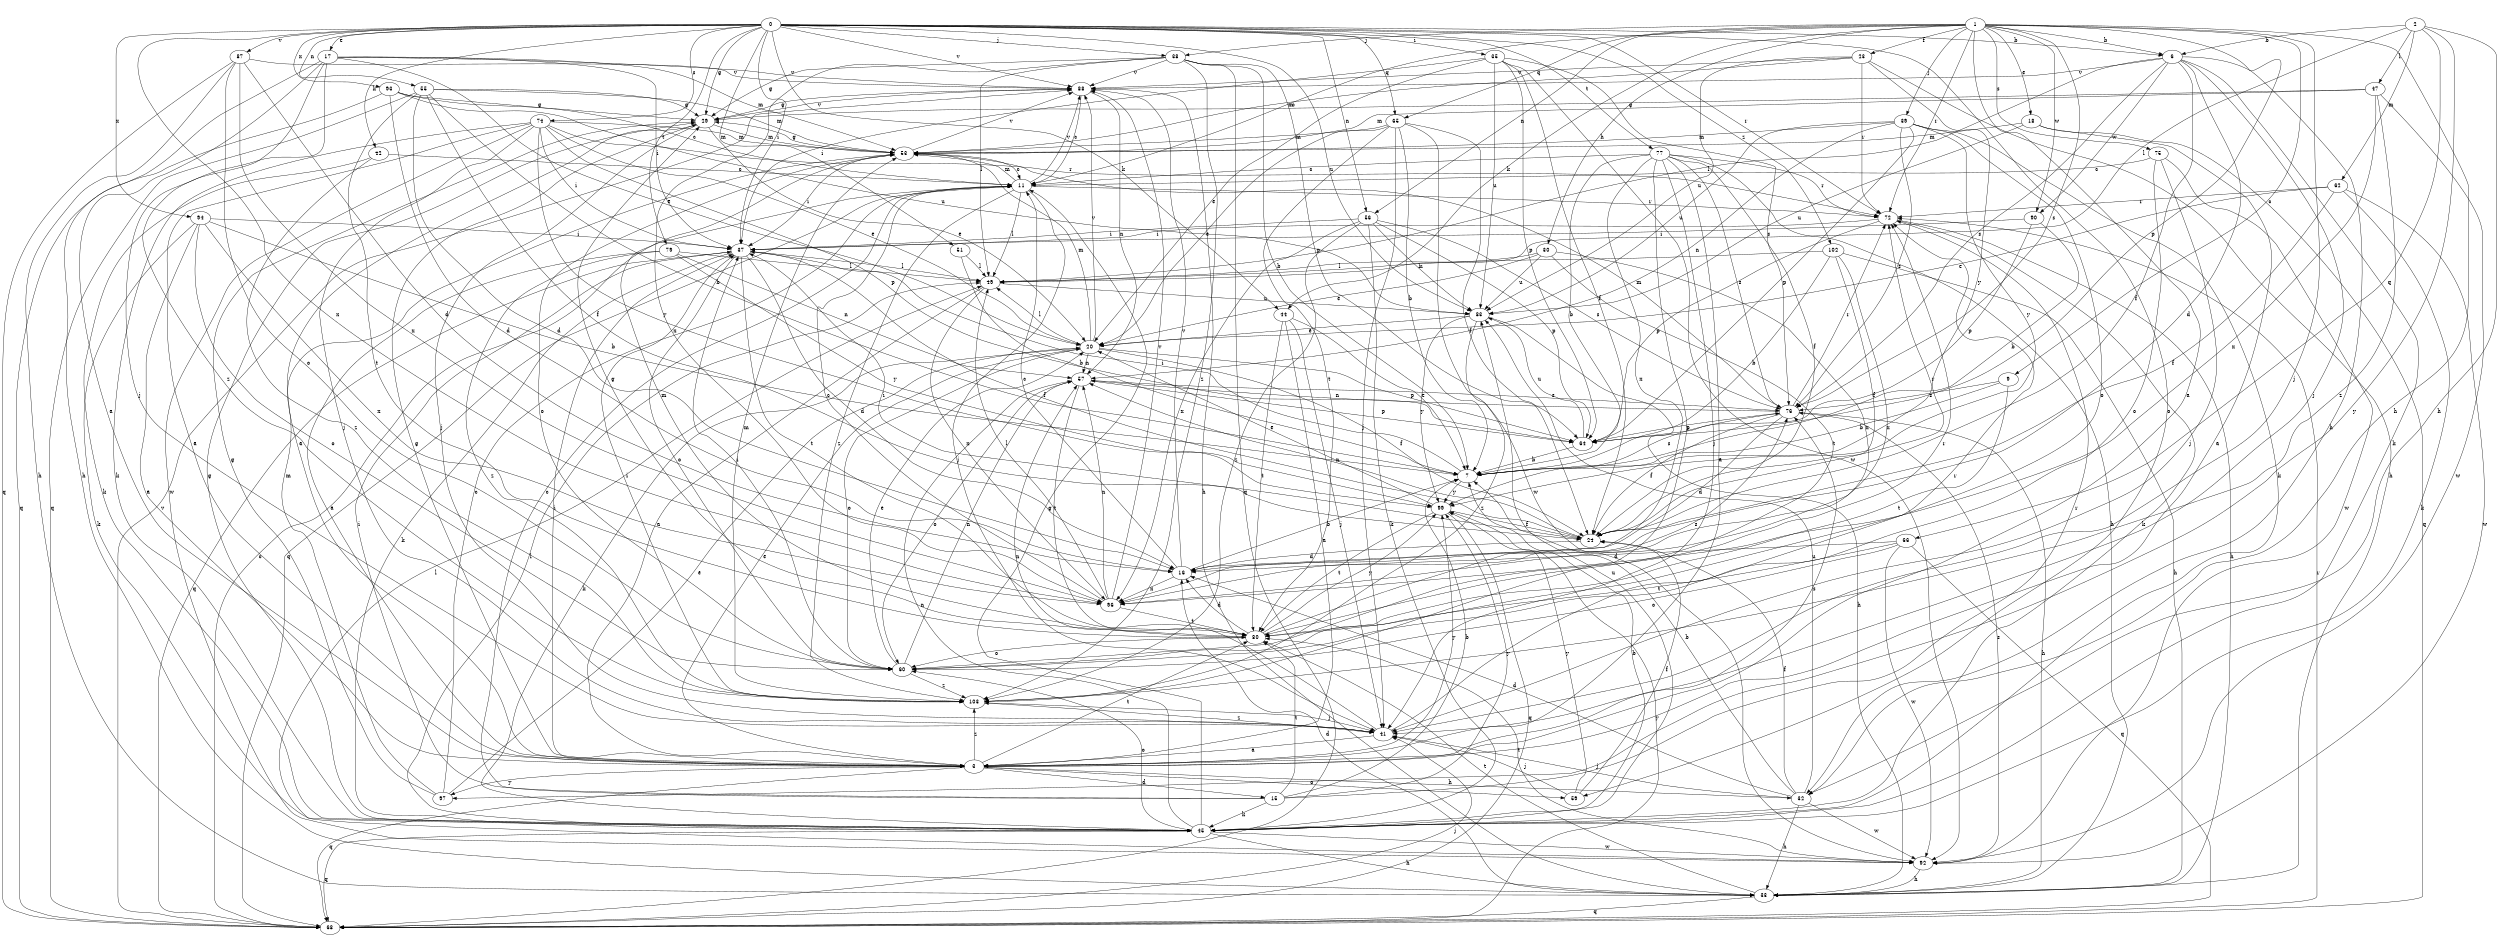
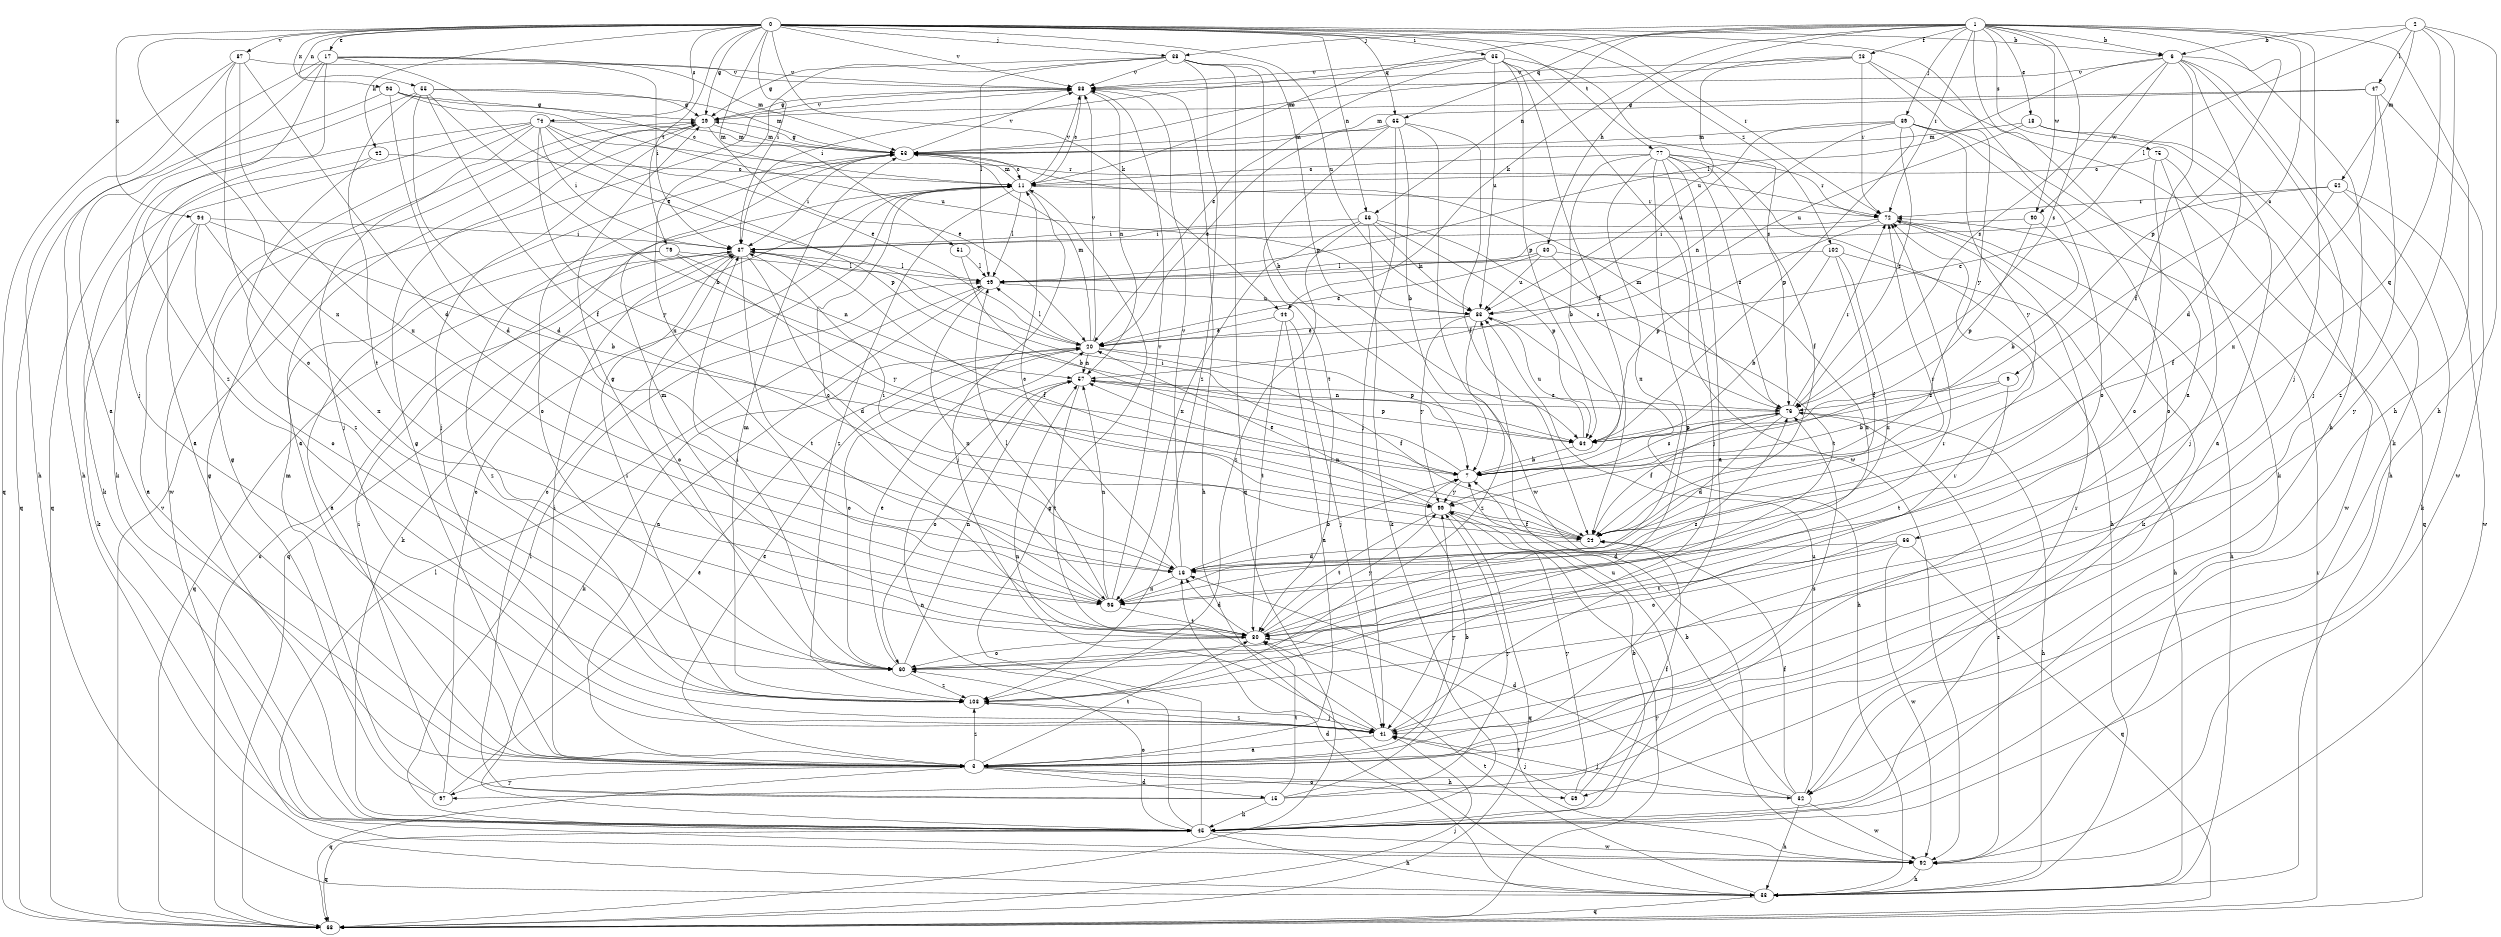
edge "35" -> "88": added, label "v"
node "62": label "62" -> "52"
edge "44" -> "7": now "44" -> "20"
